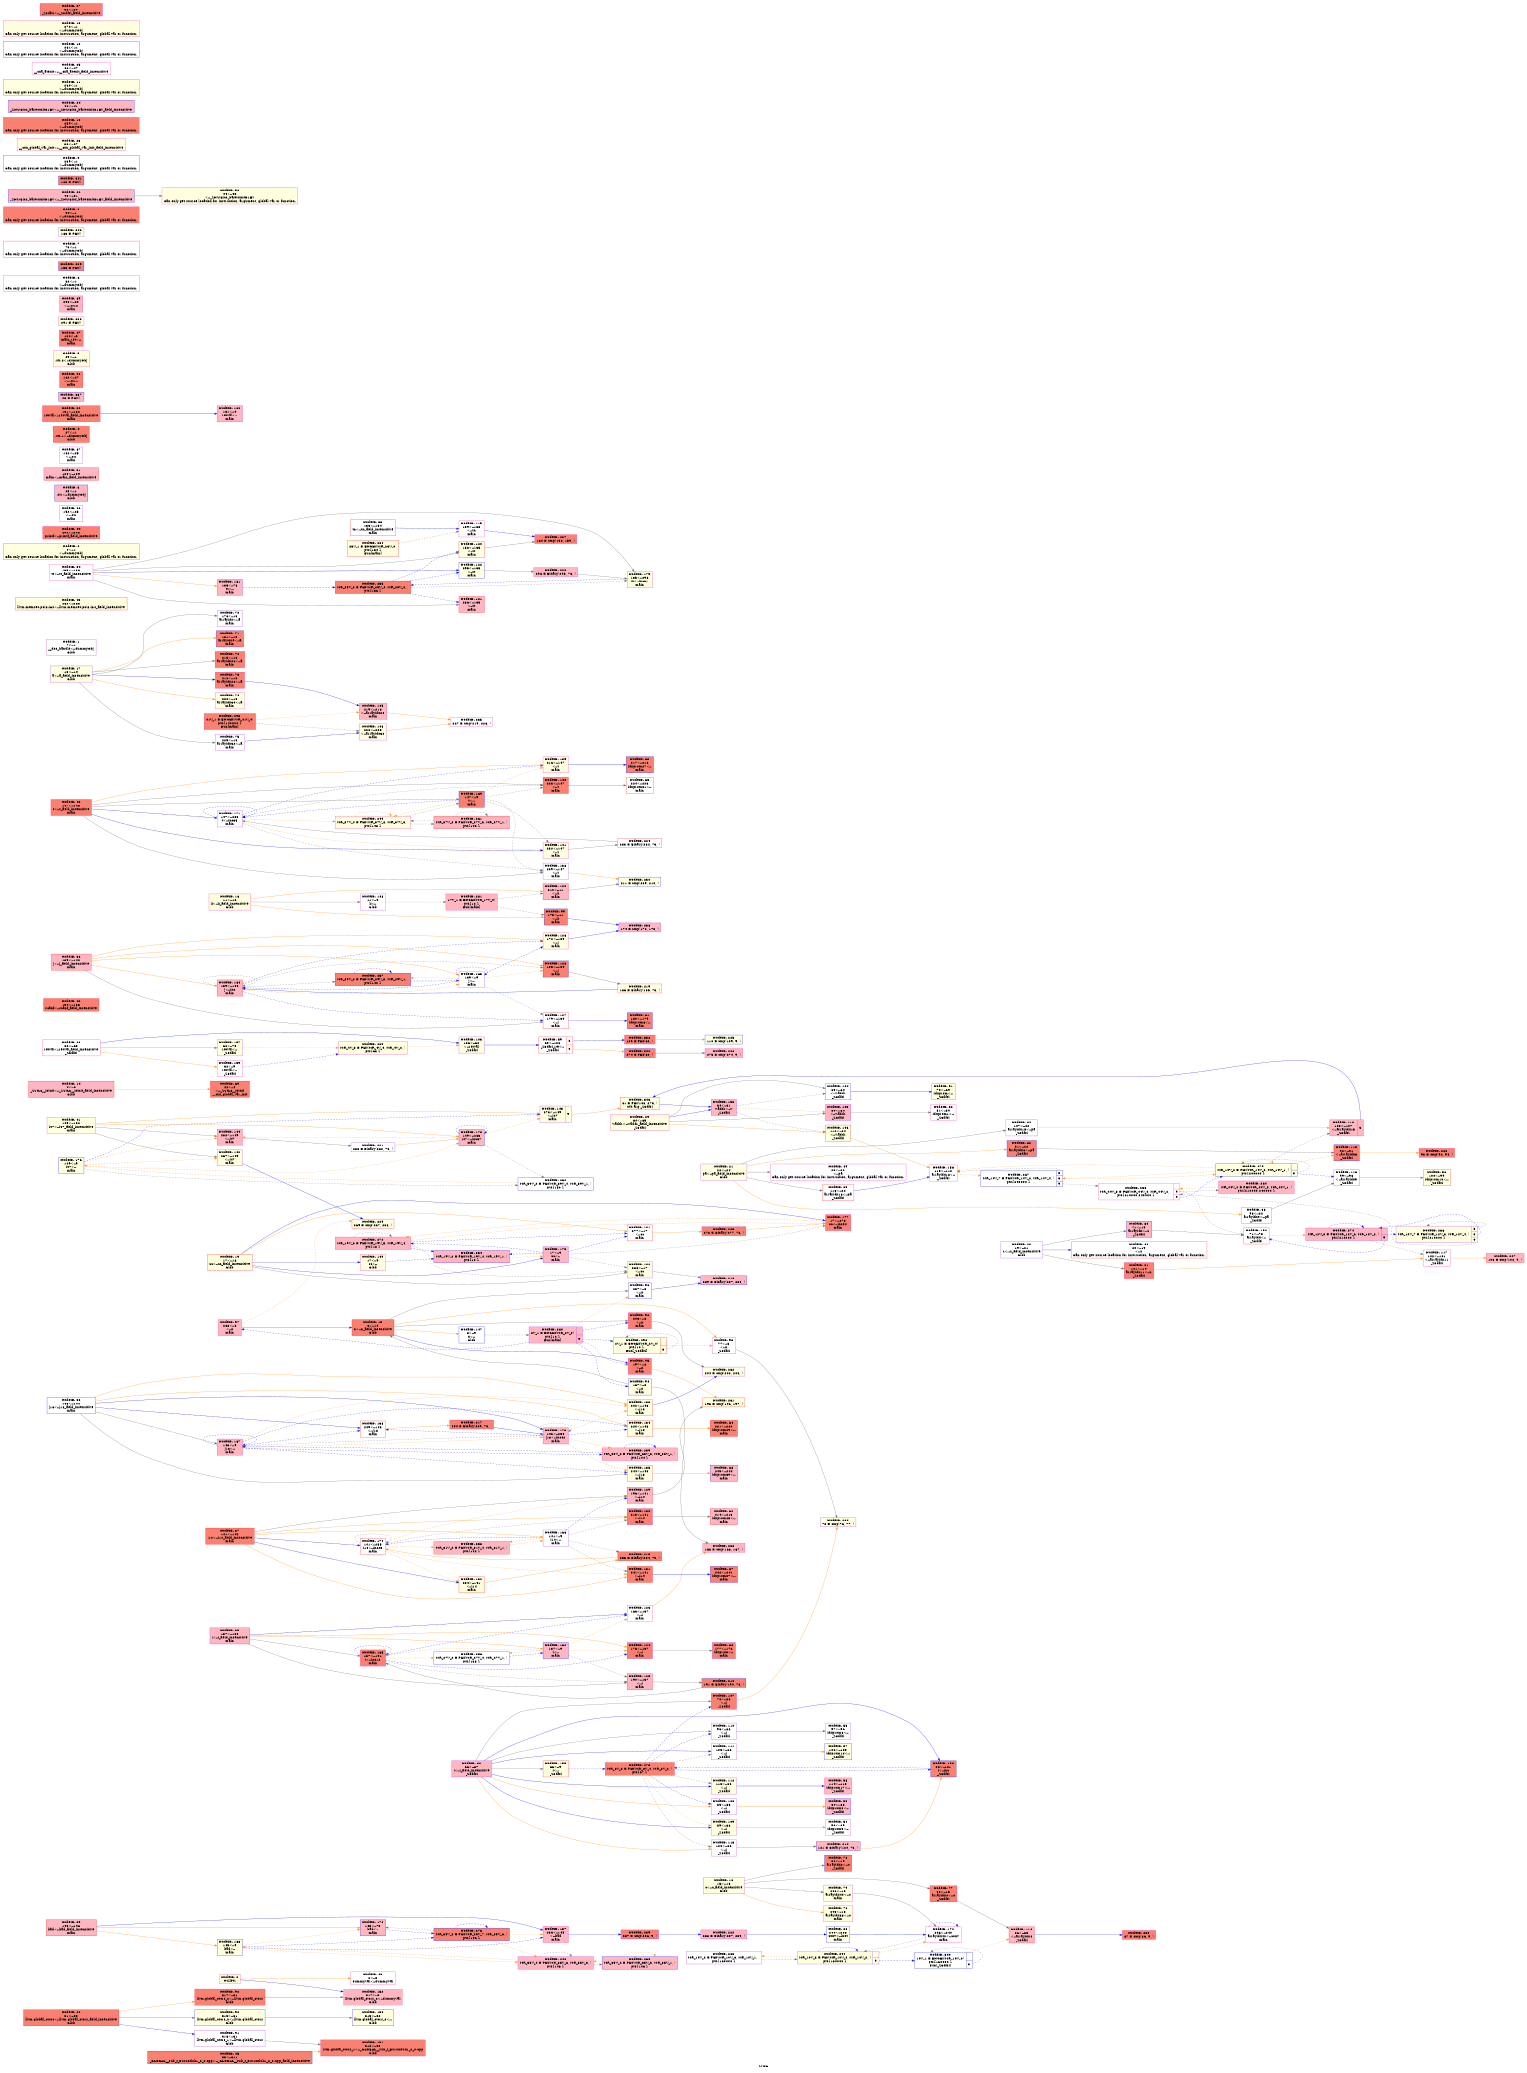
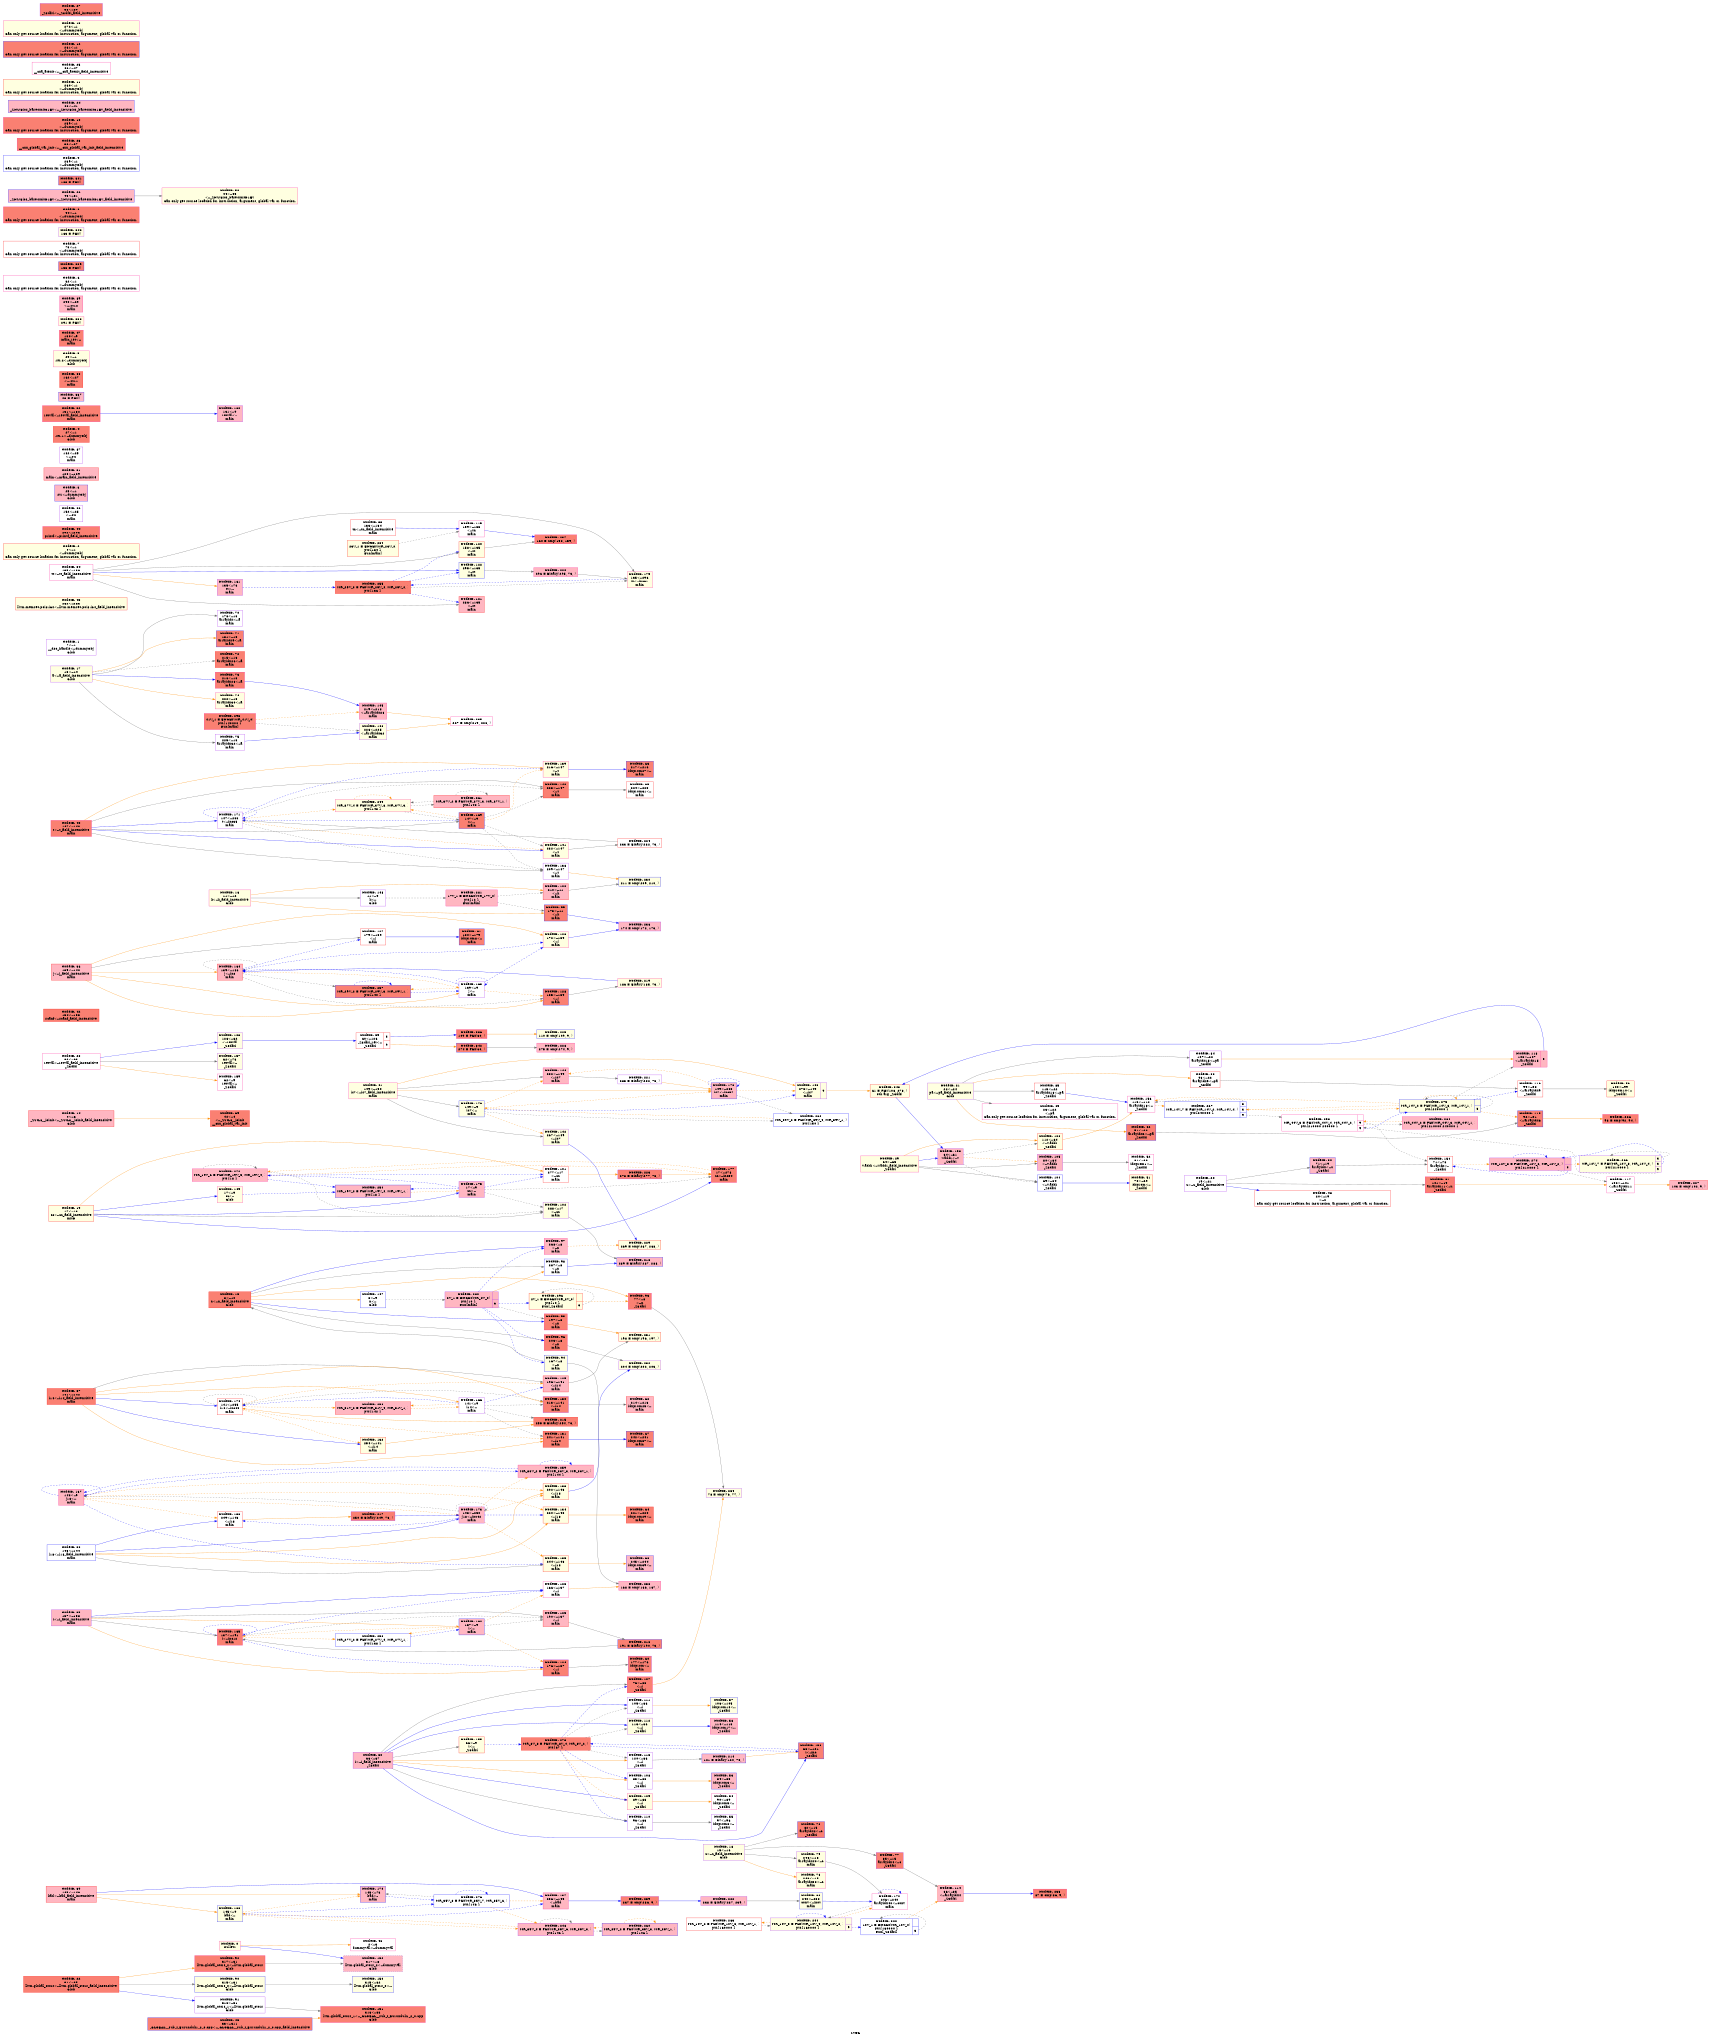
node "NodeID: 12": fillcolor white -> salmon
node "NodeID: 23": fillcolor lightyellow -> salmon
edge "NodeID: 17" -> "NodeID: 72": style solid -> dashed
edge "NodeID: 163" -> "NodeID: 127": removed
node "NodeID: 265": removed
edge "NodeID: 41" -> "NodeID: 176": added
edge "NodeID: 274" -> "NodeID: 266": color blue -> darkorange
node "NodeID: 19": text "Glob" -> "InitD"
edge "NodeID: 280" -> "NodeID: 98": style dashed -> solid
edge "NodeID: 97" -> "NodeID: 15": reversed
node "NodeID: 93": fillcolor white -> salmon
edge "NodeID: 167" -> "NodeID: 134": color blue -> darkorange
edge "NodeID: 38" -> "NodeID: 167": removed
edge "NodeID: 167" -> "NodeID: 136": color blue -> darkorange
node "NodeID: 276": fillcolor salmon -> white
edge "NodeID: 222" -> "NodeID: 66": color blue -> gray40
node "NodeID: 263": color purple -> red
